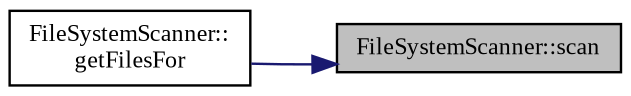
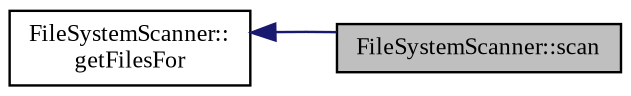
edge "FileSystemScanner:: getFilesFor" -> "FileSystemScanner::scan": reversed
